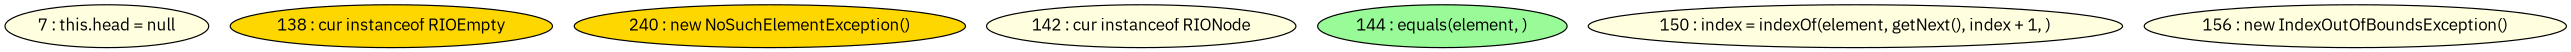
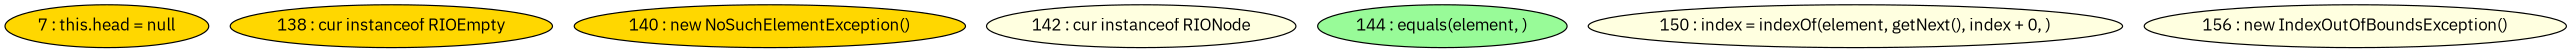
node "7 : this.head = null": fillcolor lightyellow -> gold
node "240 : new NoSuchElementException()": label "240 : new NoSuchElementException()" -> "140 : new NoSuchElementException()"
node "150 : index = indexOf(element, getNext(), index + 1, )": label "150 : index = indexOf(element, getNext(), index + 1, )" -> "150 : index = indexOf(element, getNext(), index + 0, )"
